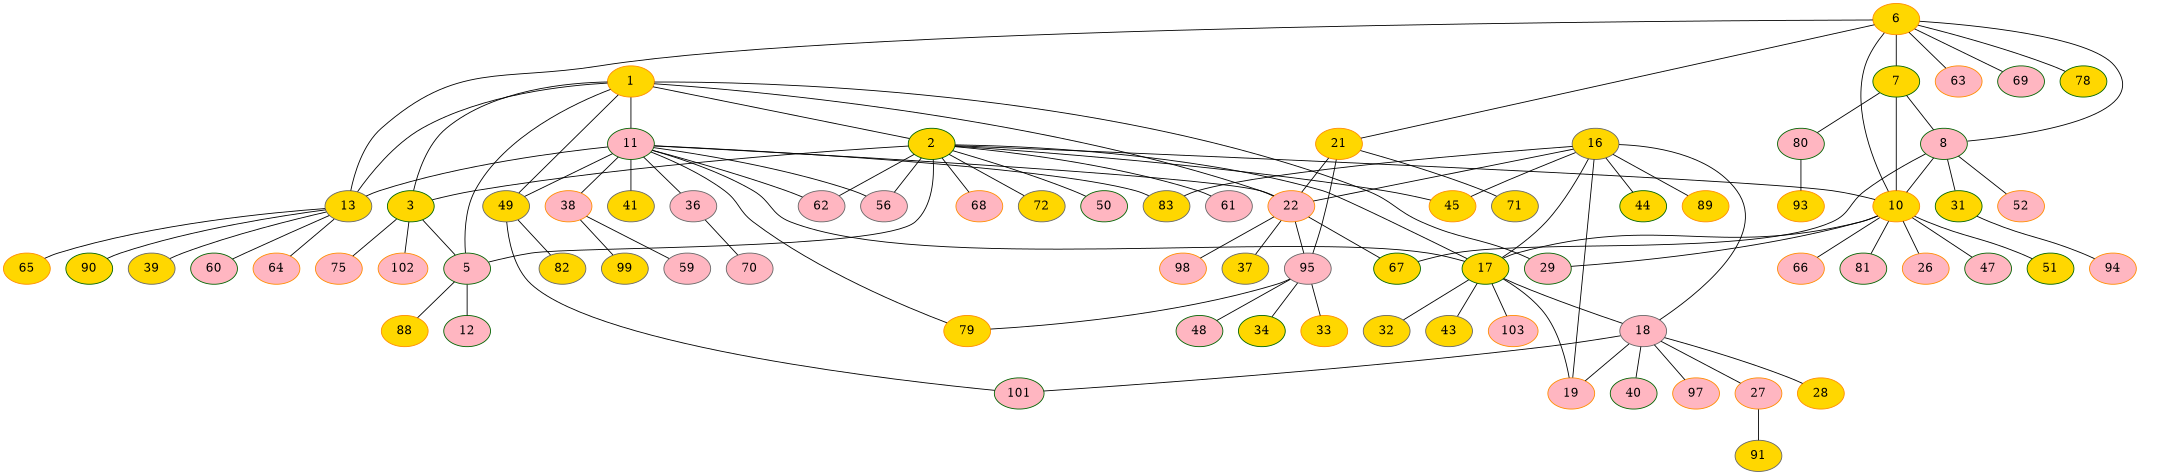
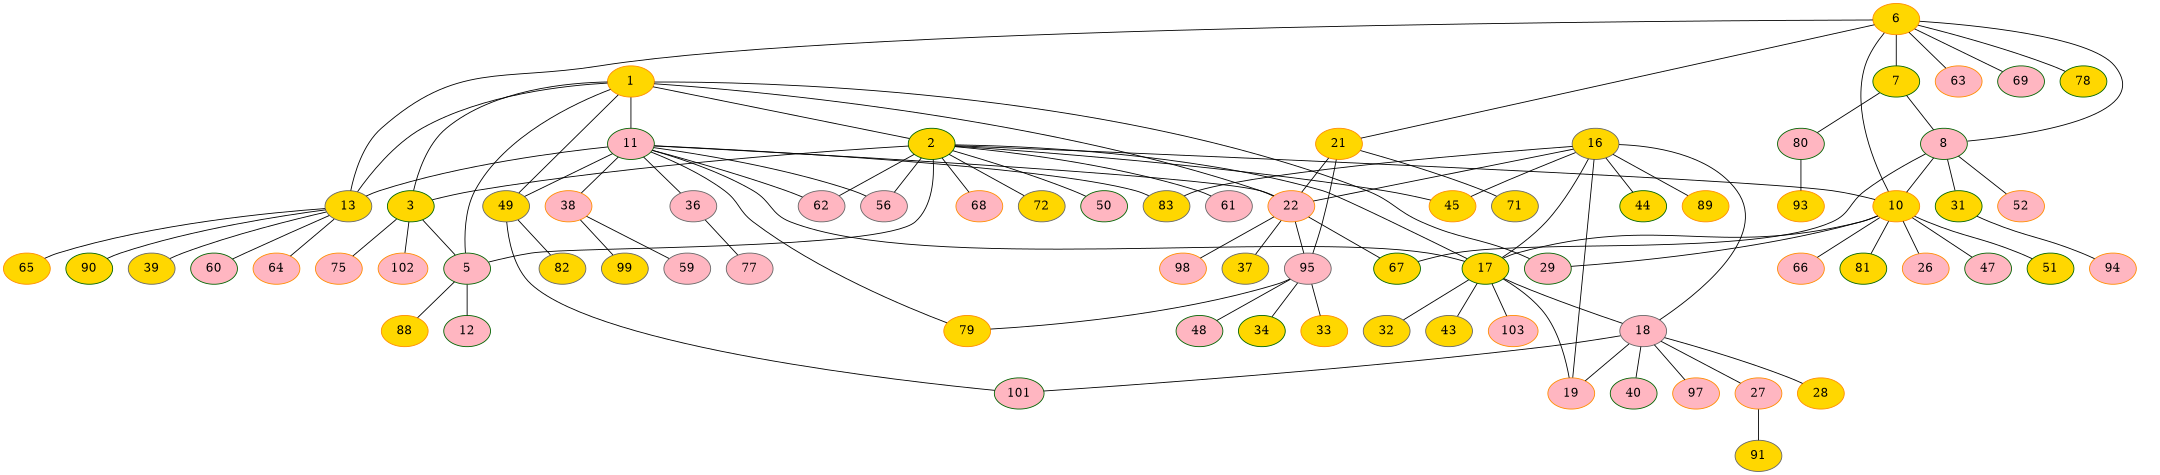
edge "7" -- "10": removed
node "41": removed
node "70": label "70" -> "77"
node "81": fillcolor lightpink -> gold
